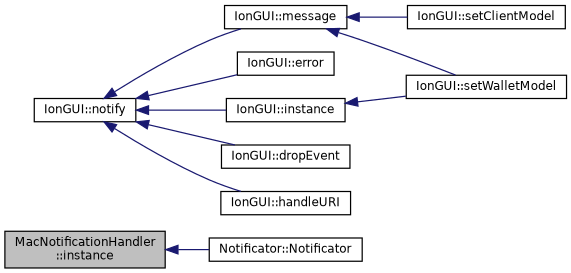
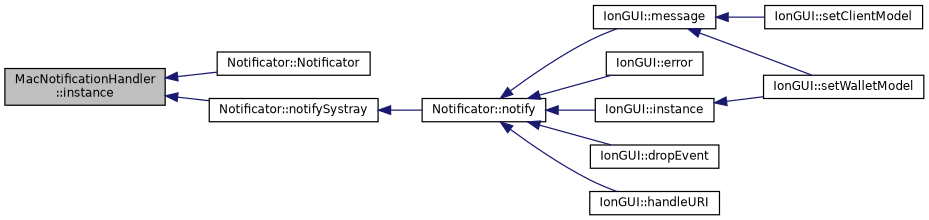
node "IonGUI::notify": label "IonGUI::notify" -> "Notificator::notify"
node "Notificator::notifySystray": added
